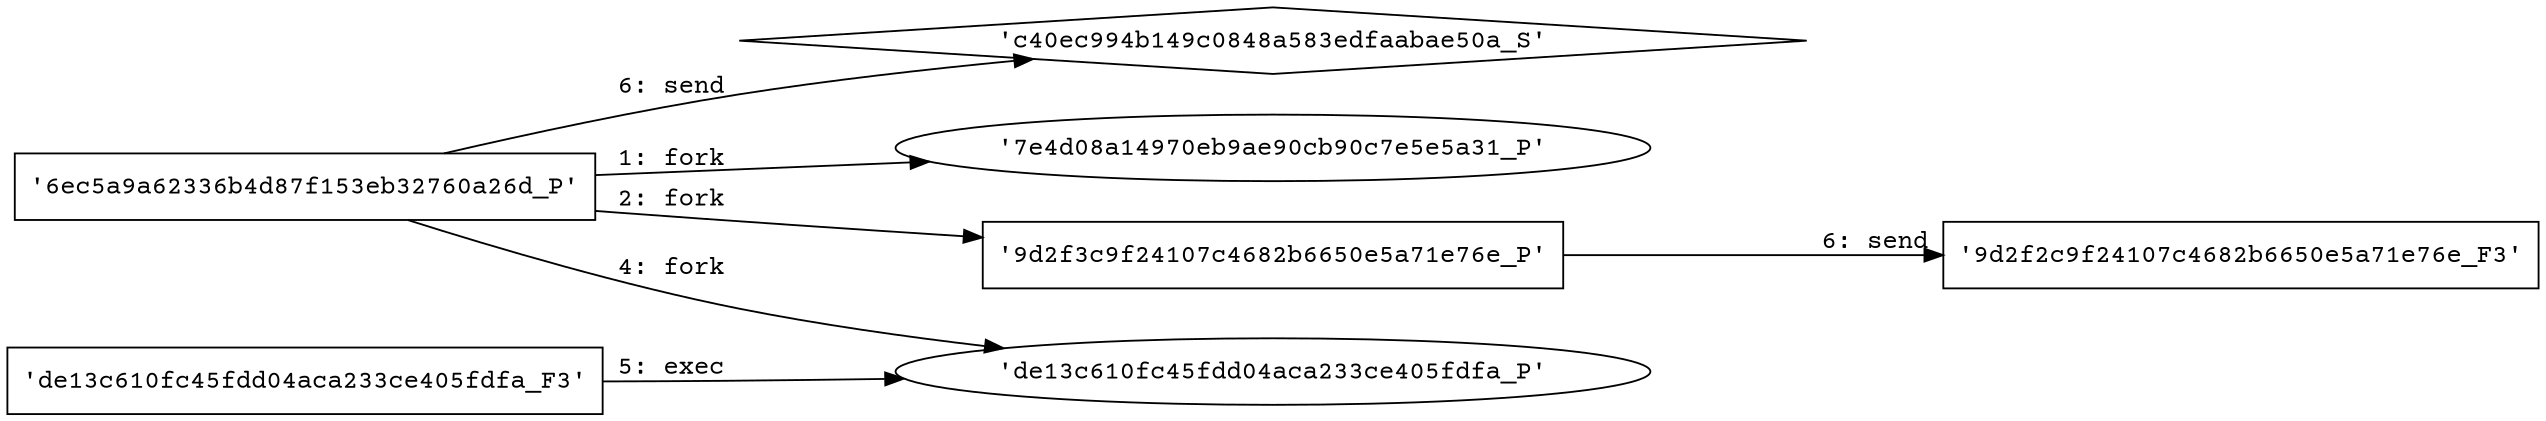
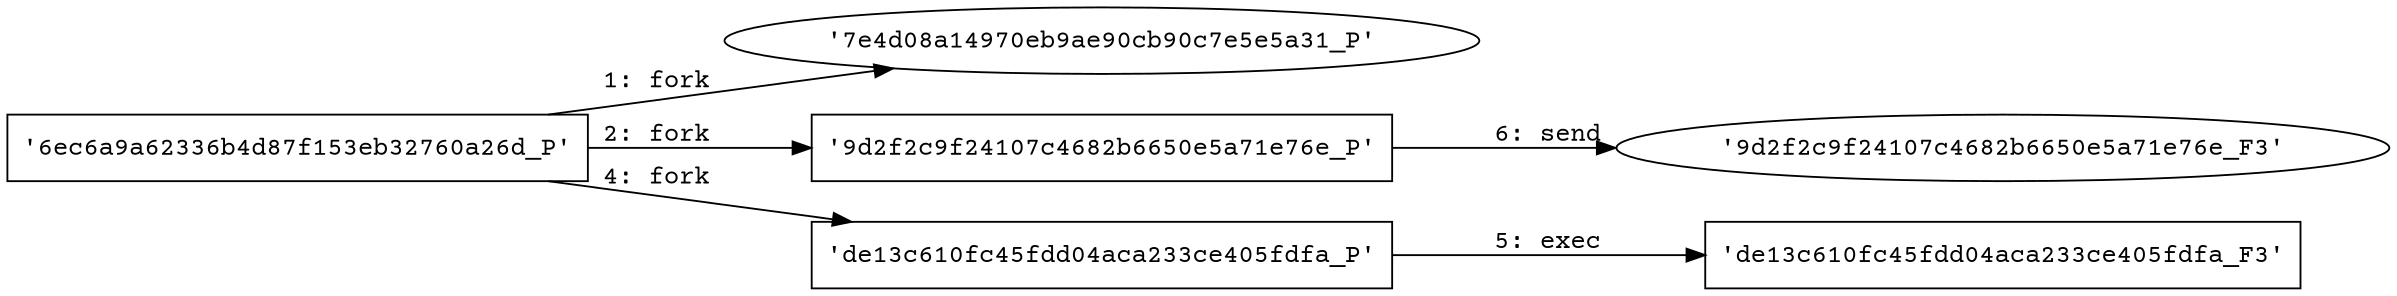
node "'c40ec994b149c0848a583edfaabae50a_S'": removed
node "'6ec5a9a62336b4d87f153eb32760a26d_P'": label "'6ec5a9a62336b4d87f153eb32760a26d_P'" -> "'6ec6a9a62336b4d87f153eb32760a26d_P'"
node "'9d2f3c9f24107c4682b6650e5a71e76e_P'": label "'9d2f3c9f24107c4682b6650e5a71e76e_P'" -> "'9d2f2c9f24107c4682b6650e5a71e76e_P'"
node "'9d2f2c9f24107c4682b6650e5a71e76e_F3'": shape box -> ellipse
node "'de13c610fc45fdd04aca233ce405fdfa_P'": shape ellipse -> box
edge "'de13c610fc45fdd04aca233ce405fdfa_F3'" -> "'de13c610fc45fdd04aca233ce405fdfa_P'": reversed
